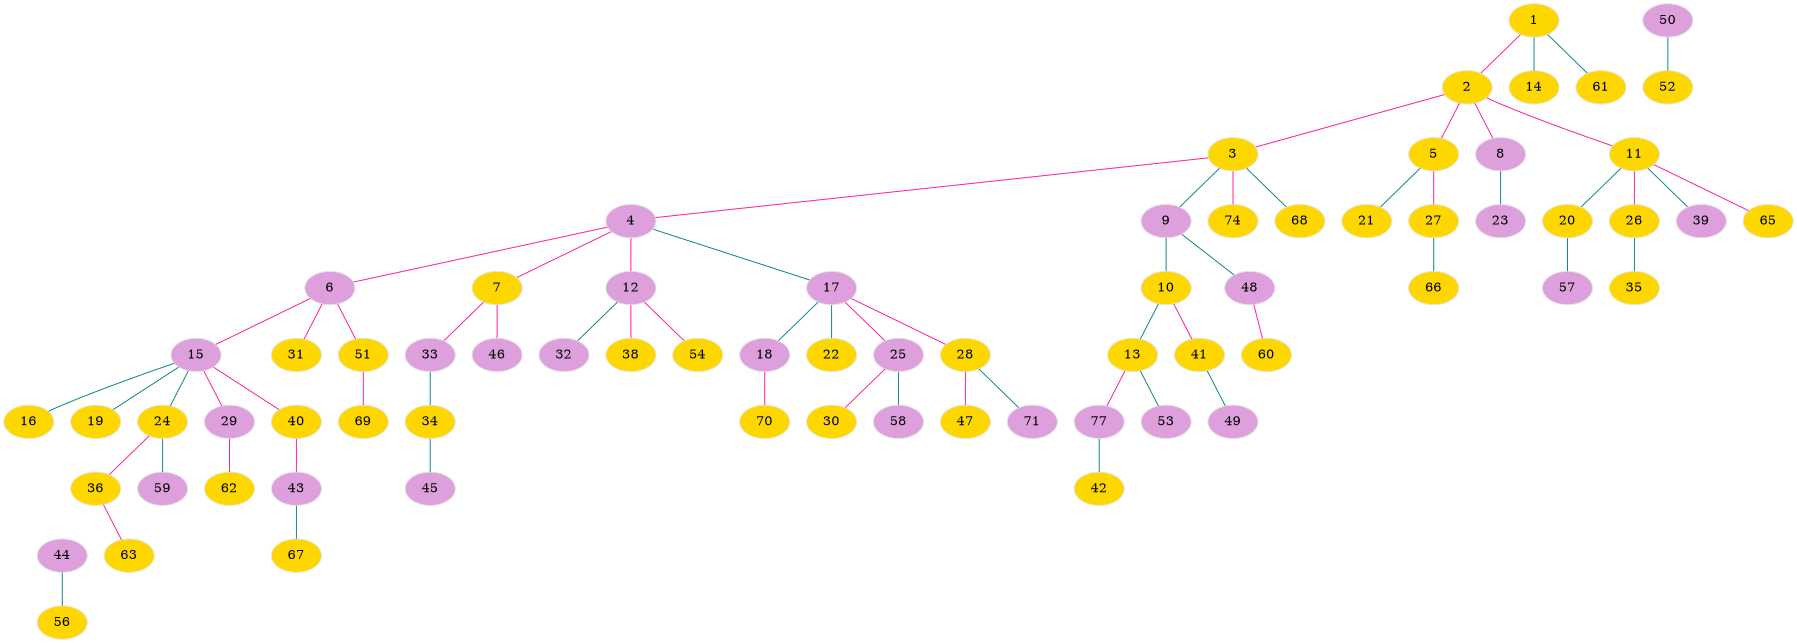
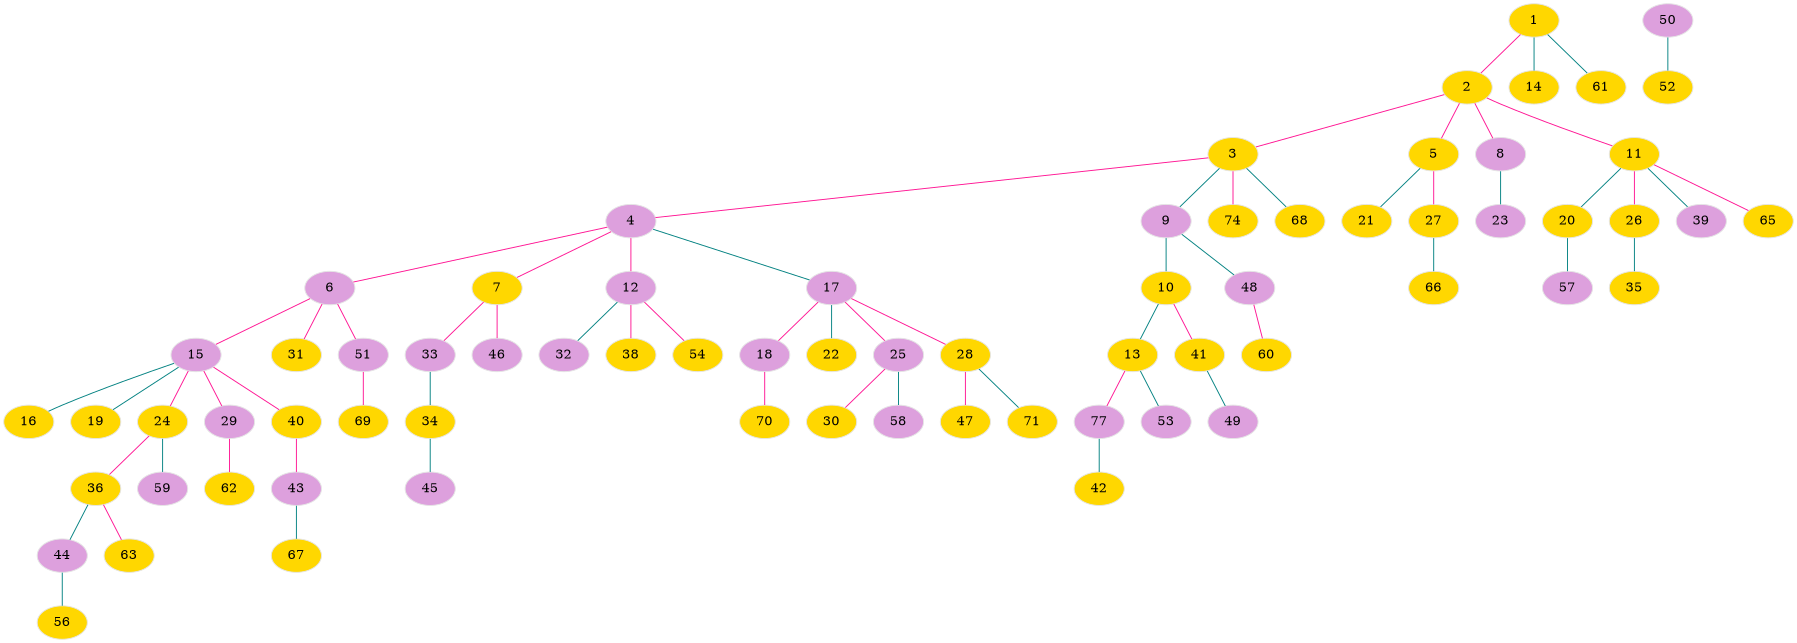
edge "17" -- "18": color teal -> deeppink
node "51": fillcolor gold -> plum
edge "15" -- "24": color teal -> deeppink
node "71": fillcolor plum -> gold
edge "36" -- "44": added
